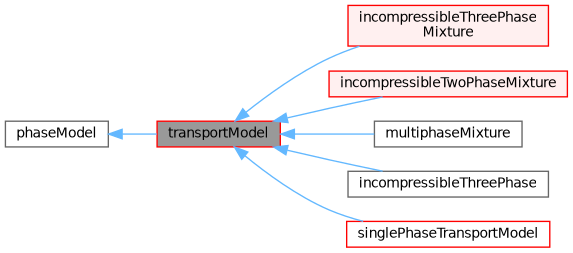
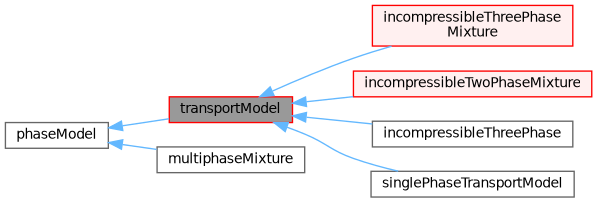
edge "multiphaseMixture" -> "transportModel": now "multiphaseMixture" -> "phaseModel"
node "singlePhaseTransportModel": color red -> gray40
